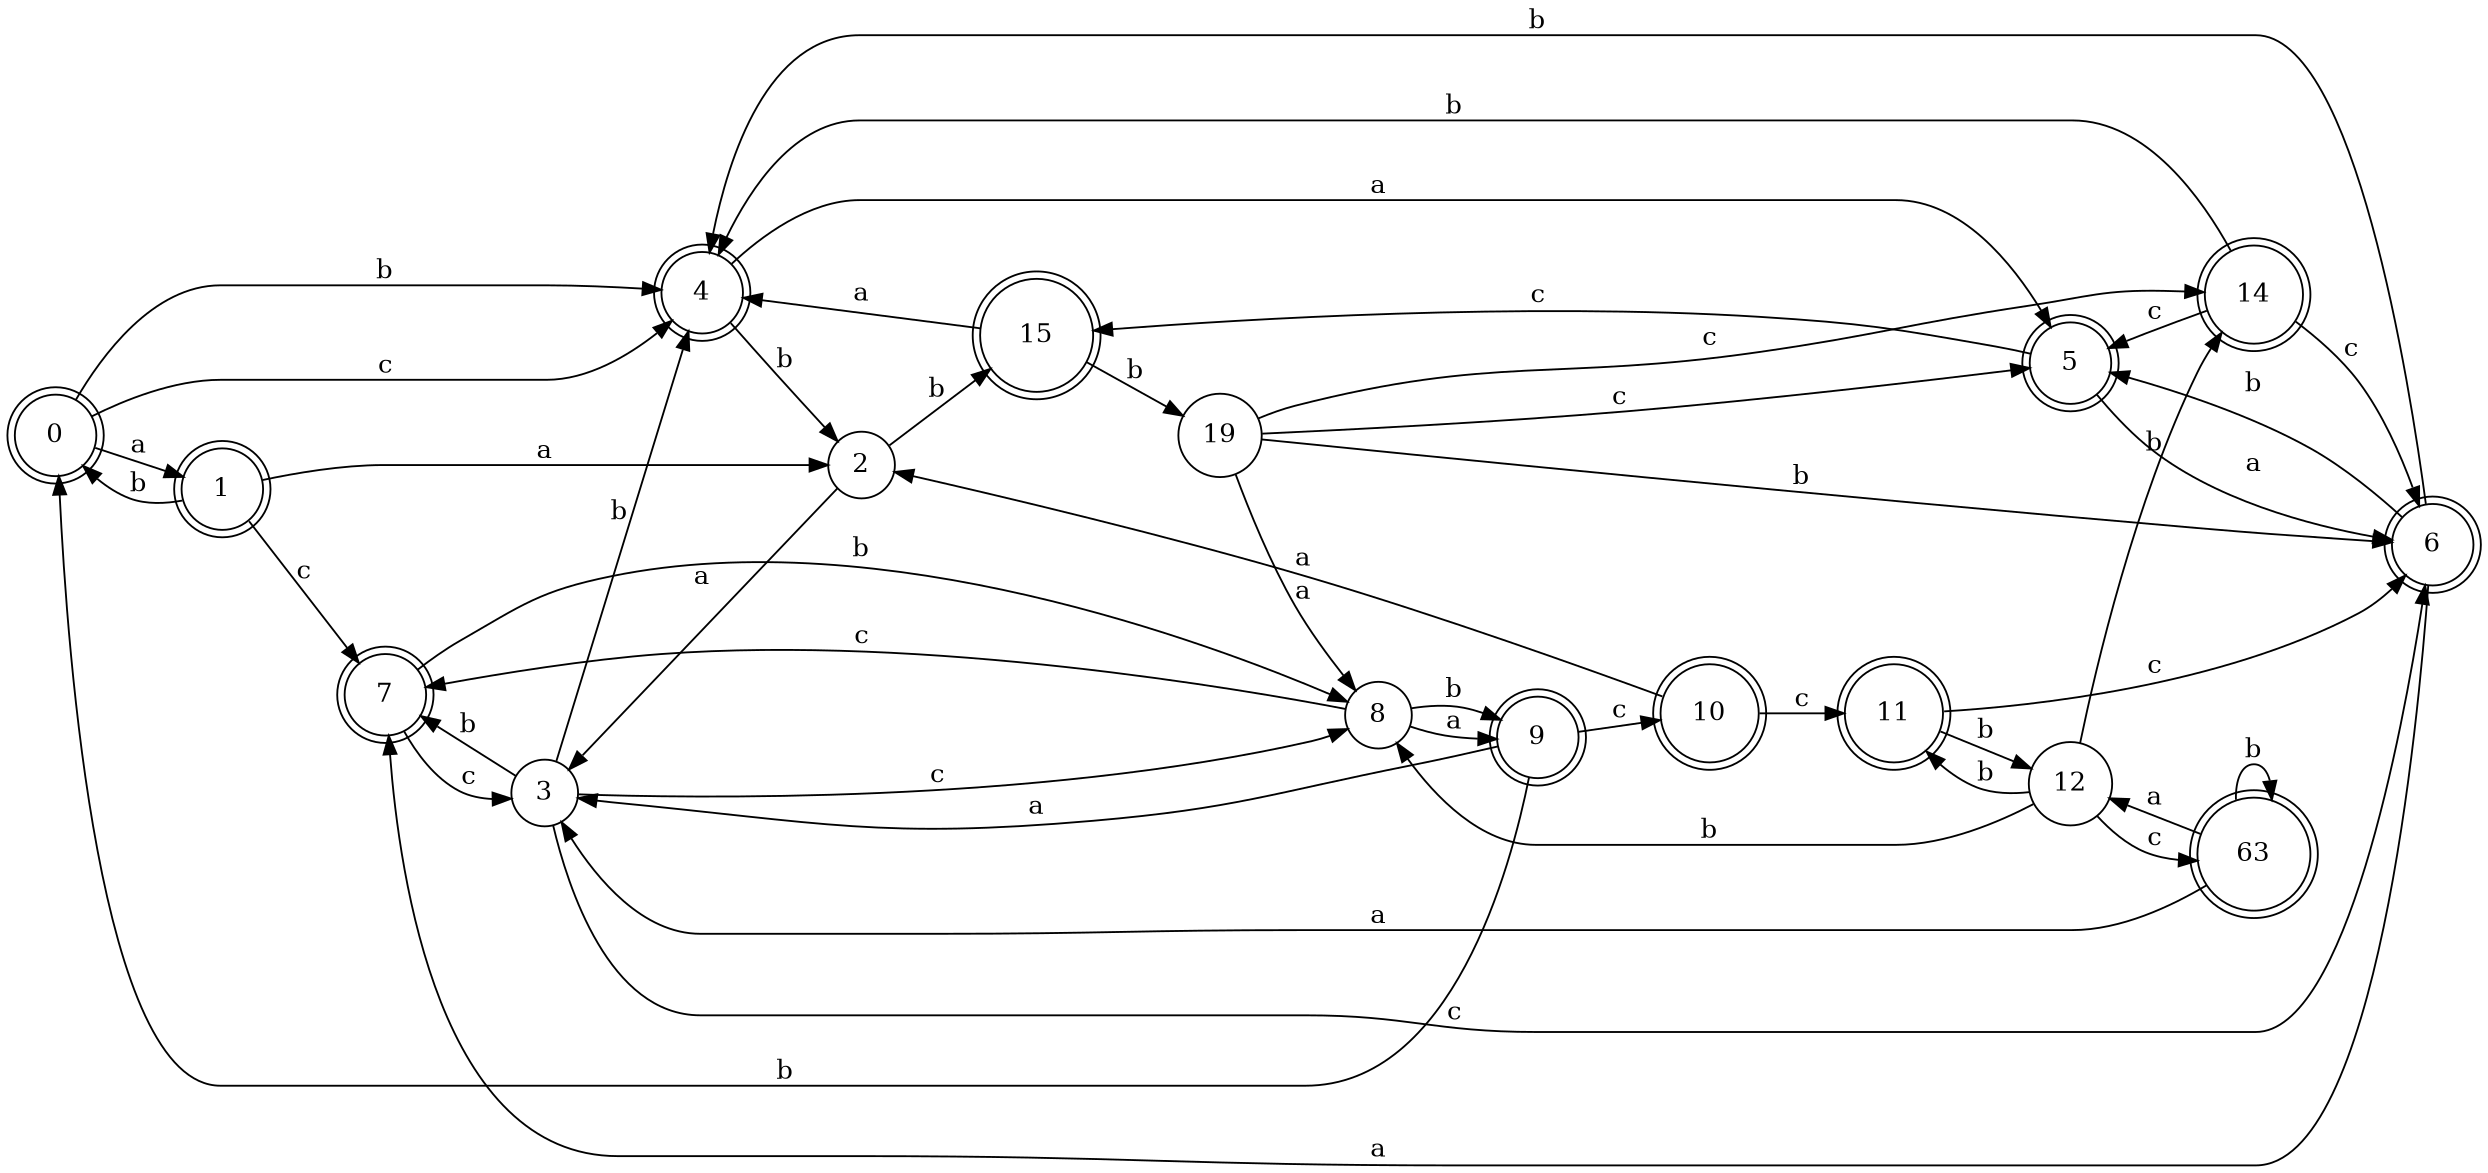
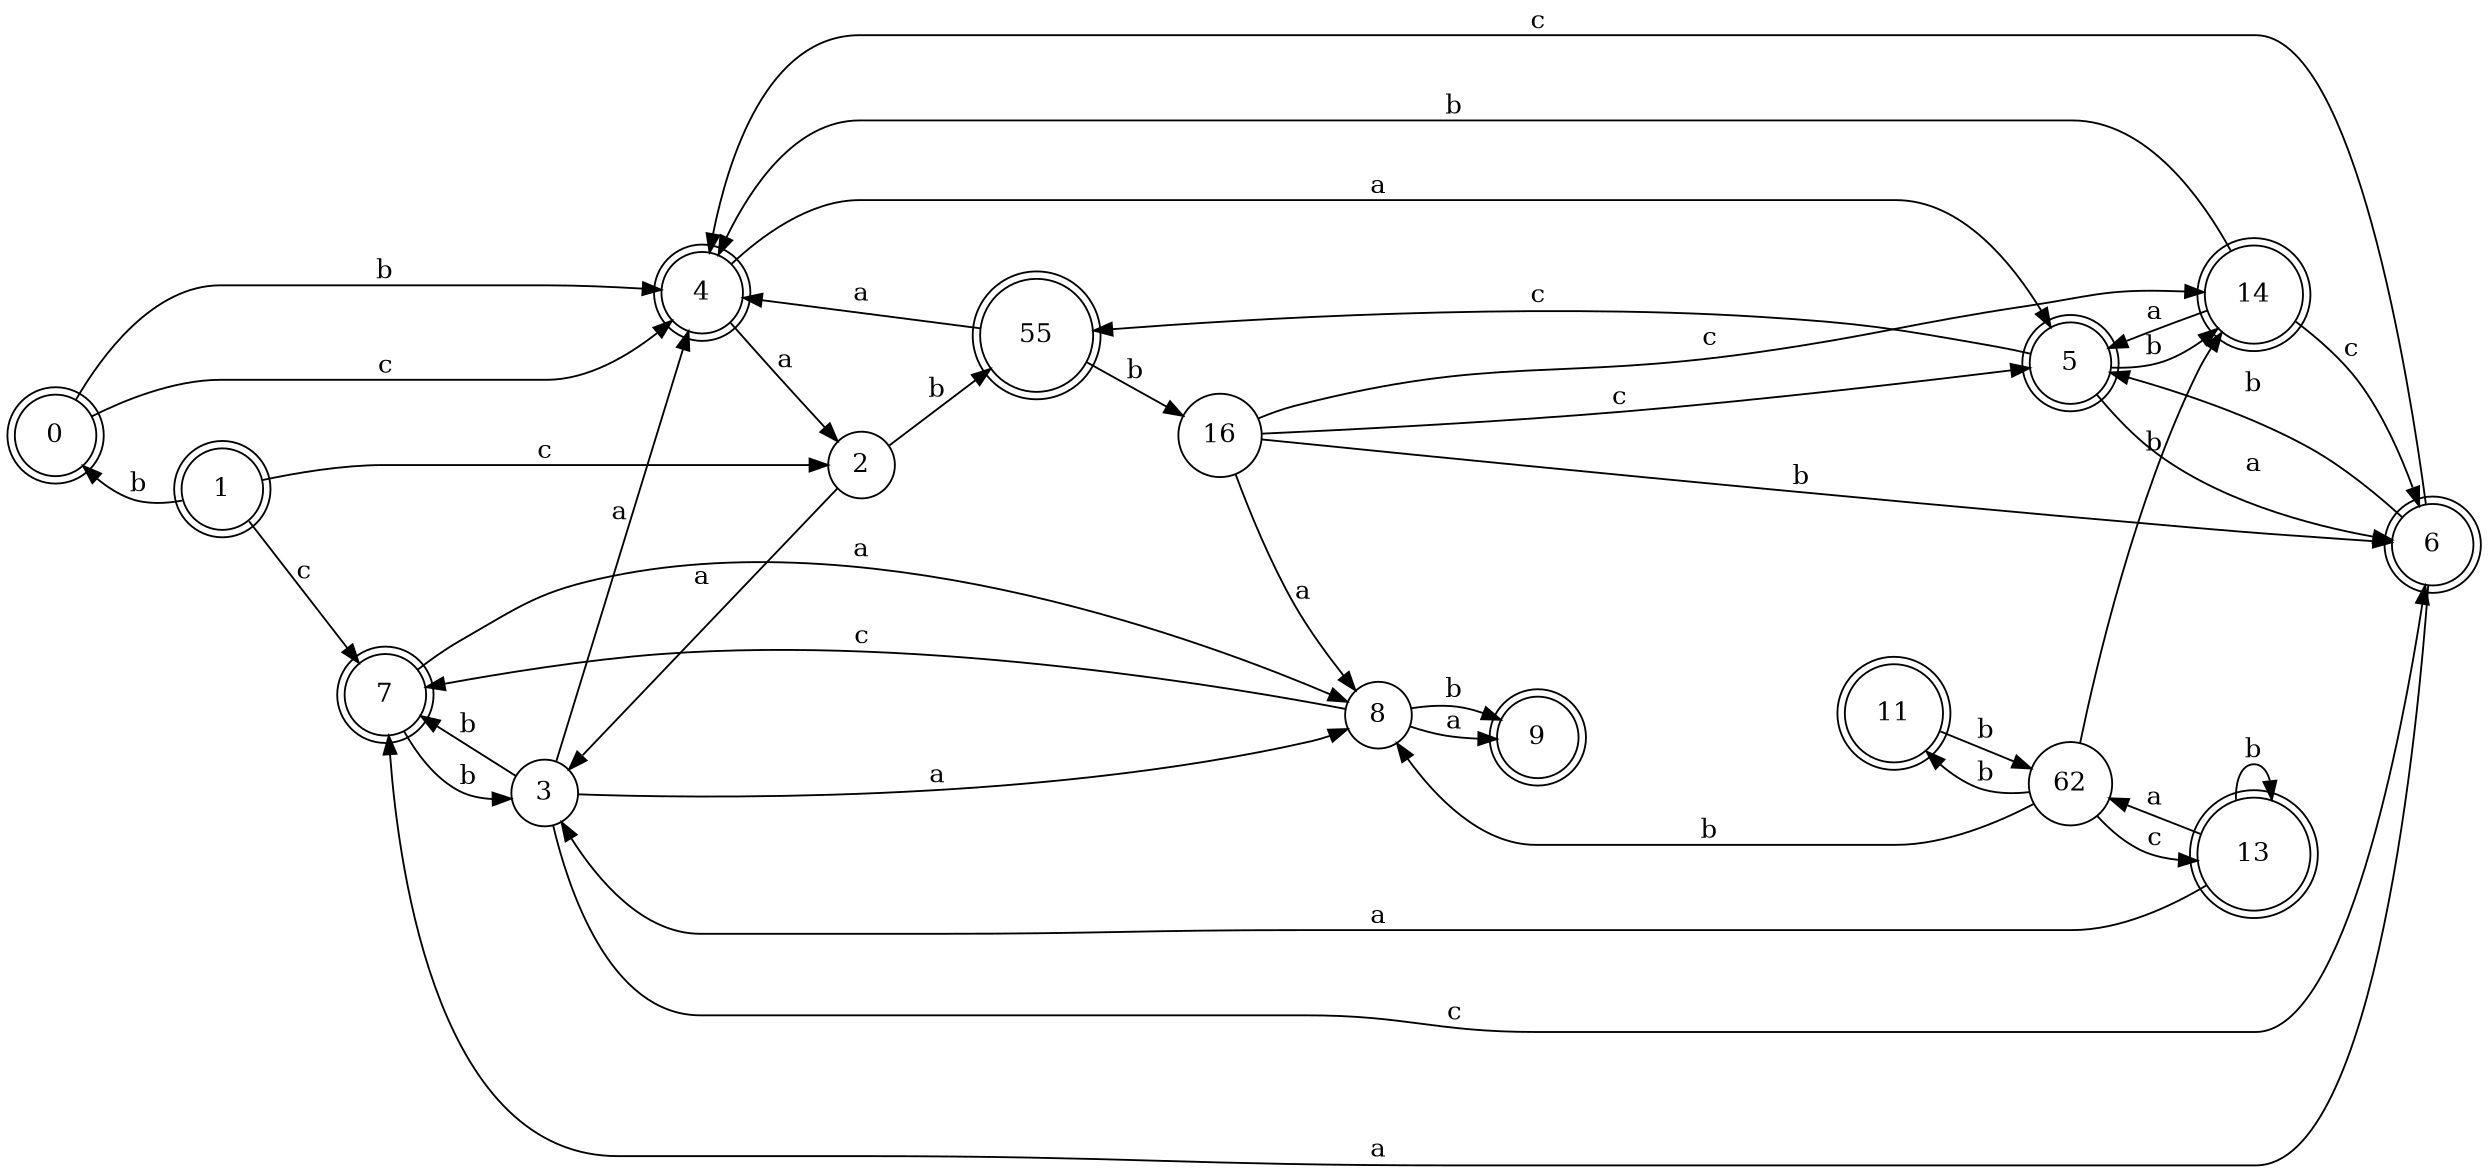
edge "6" -> "4": label "b" -> "c"
edge "14" -> "5": label "c" -> "a"
node "15": label "15" -> "55"
edge "4" -> "2": label "b" -> "a"
edge "5" -> "14": added, label "b"
node "19": label "19" -> "16"
edge "1" -> "2": label "a" -> "c"
edge "0" -> "1": removed, label "a"
edge "3" -> "4": label "b" -> "a"
edge "7" -> "8": label "b" -> "a"
edge "11" -> "6": removed, label "c"
node "10": removed
edge "3" -> "8": label "c" -> "a"
edge "7" -> "3": label "c" -> "b"
node "12": label "12" -> "62"
edge "9" -> "3": removed, label "a"
node "63": label "63" -> "13"
edge "9" -> "0": removed, label "b"
